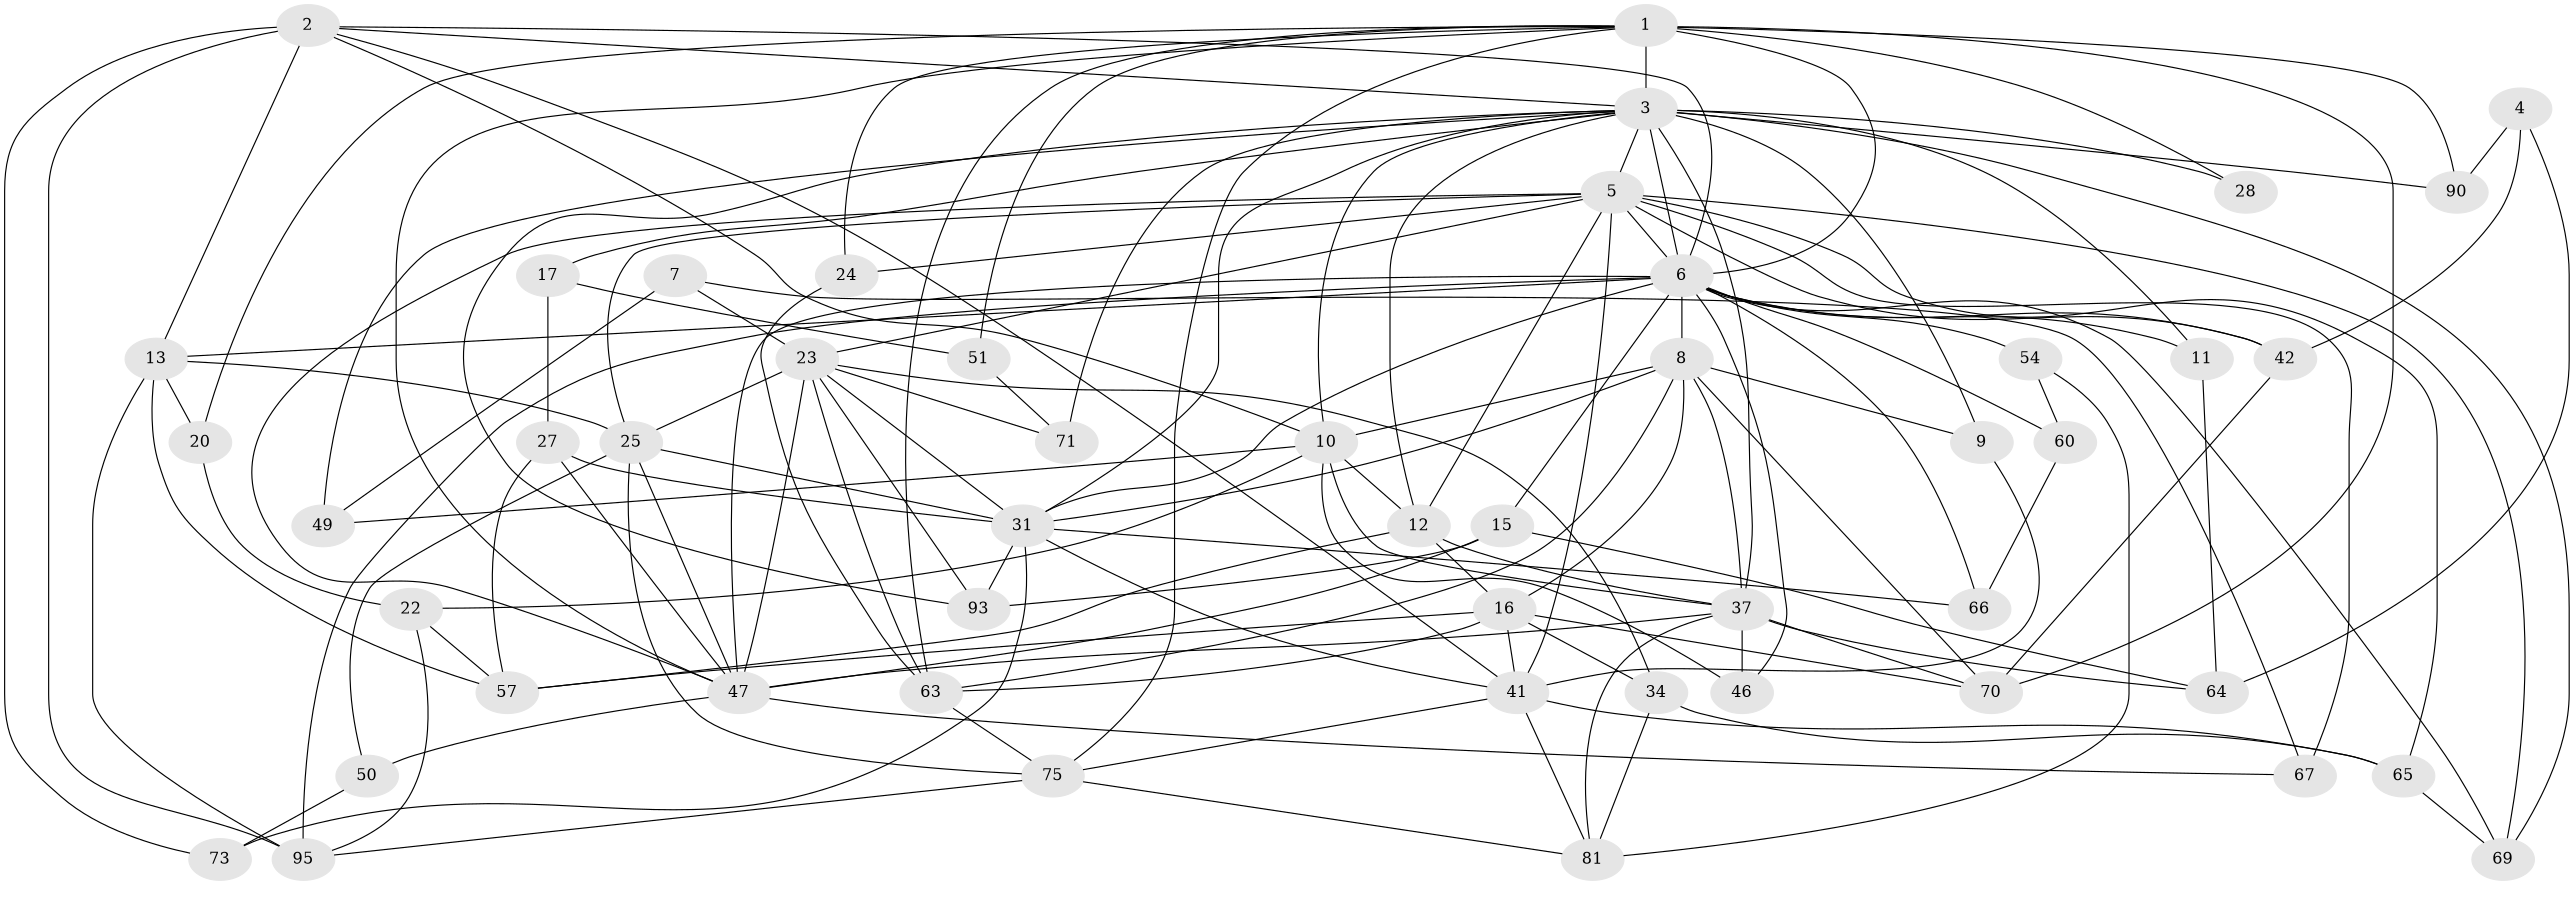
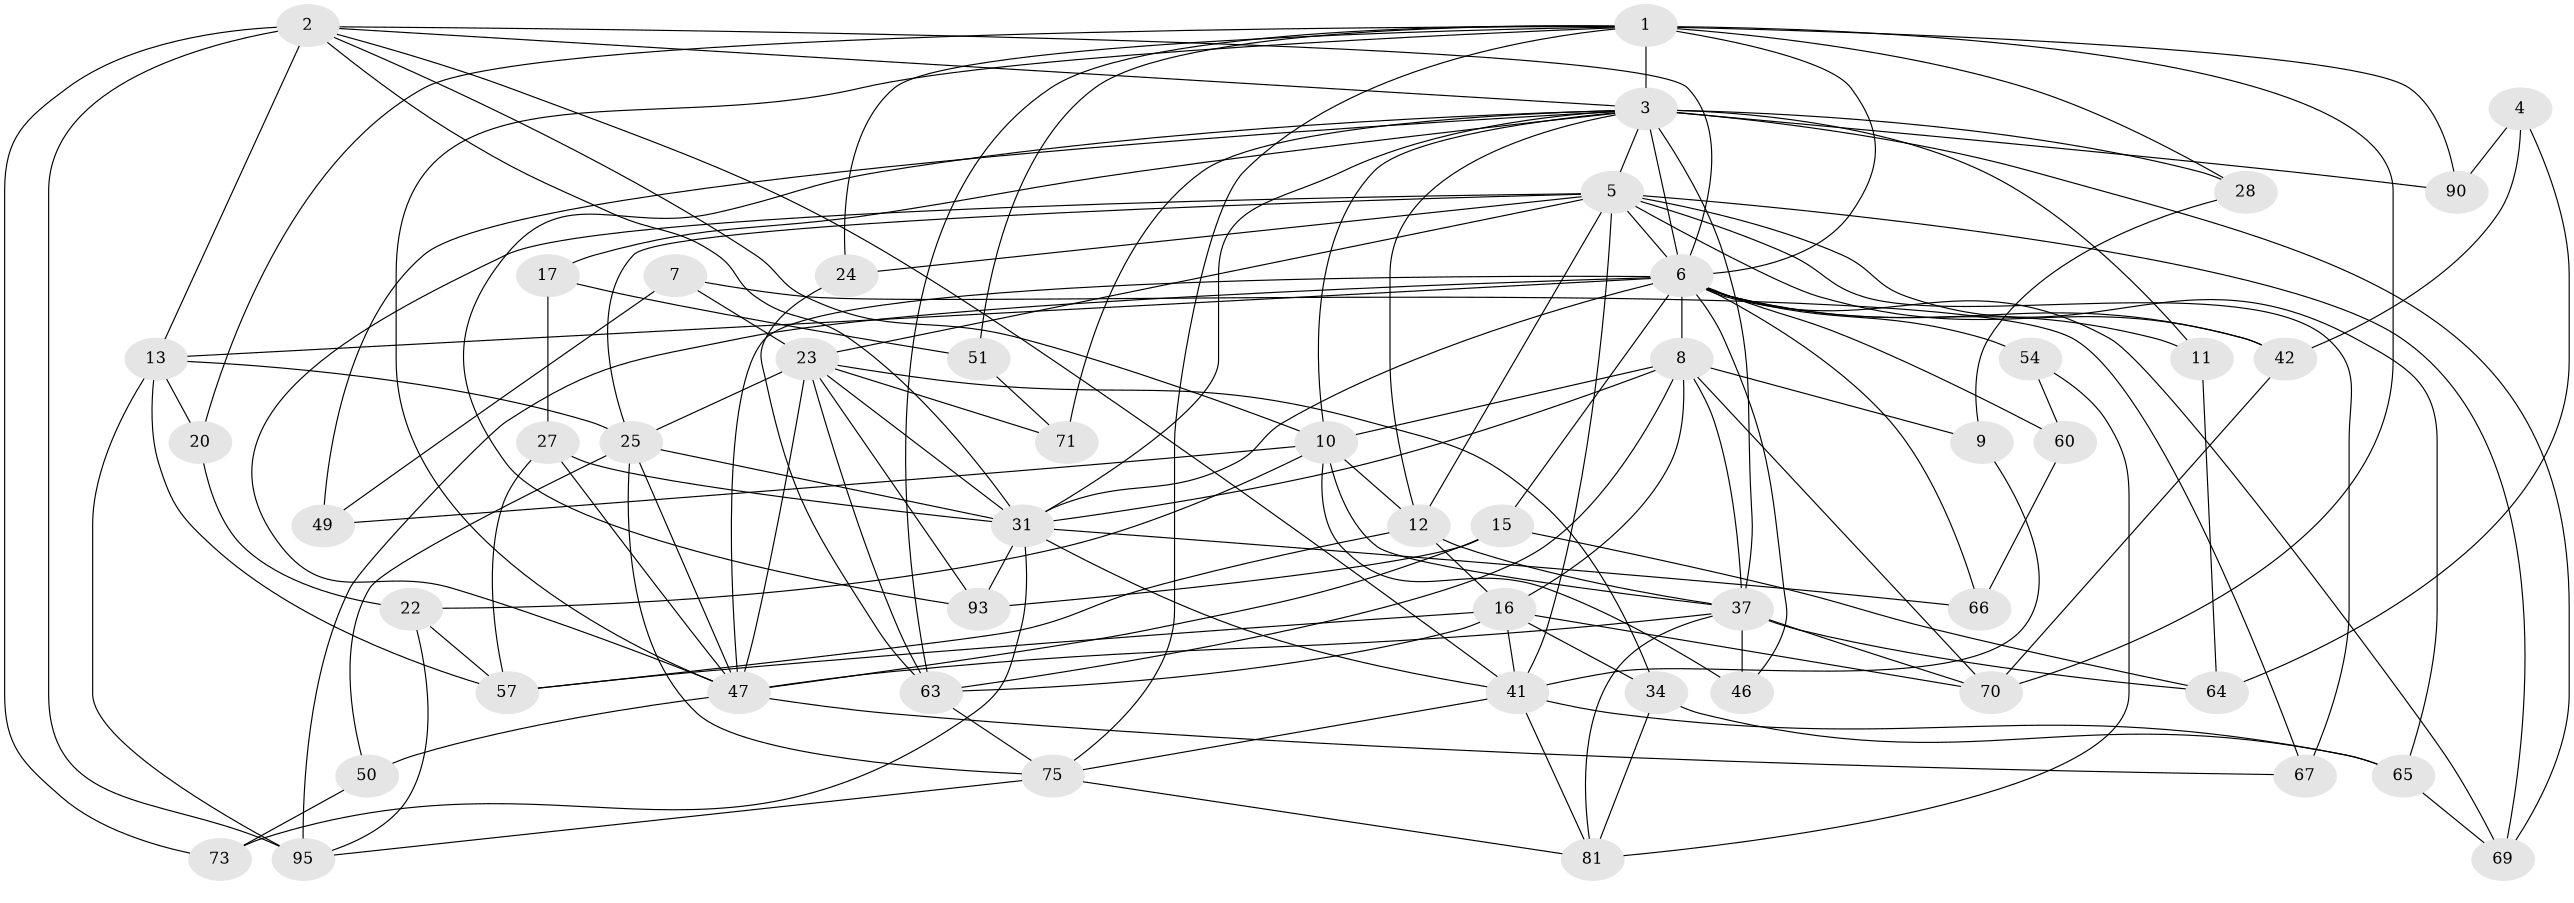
edge "3" -- "9": now "28" -- "9"
edge "2" -- "31": added
